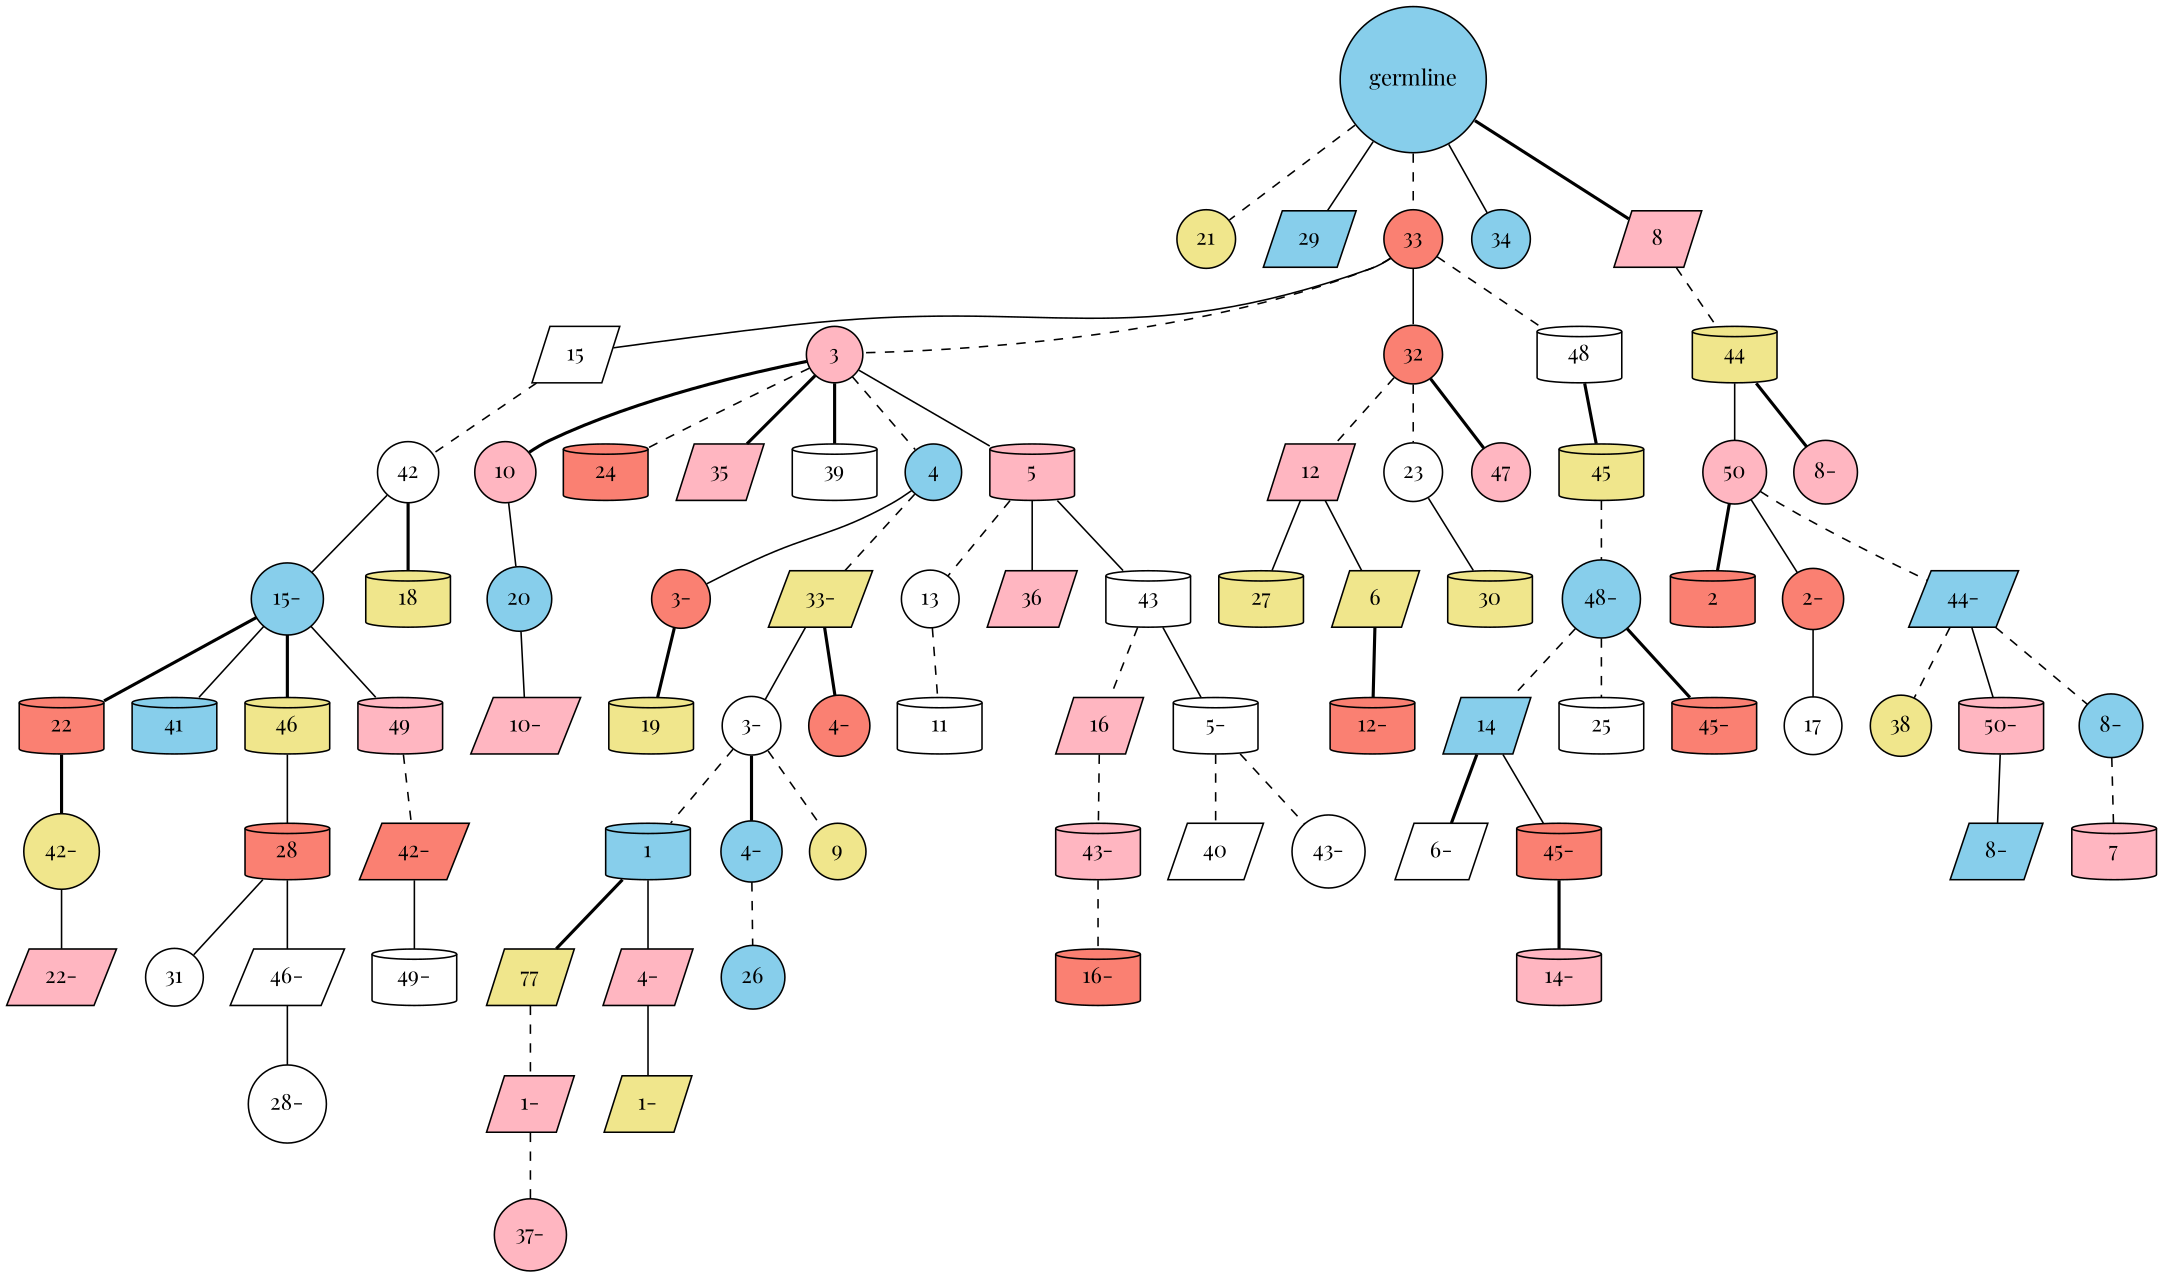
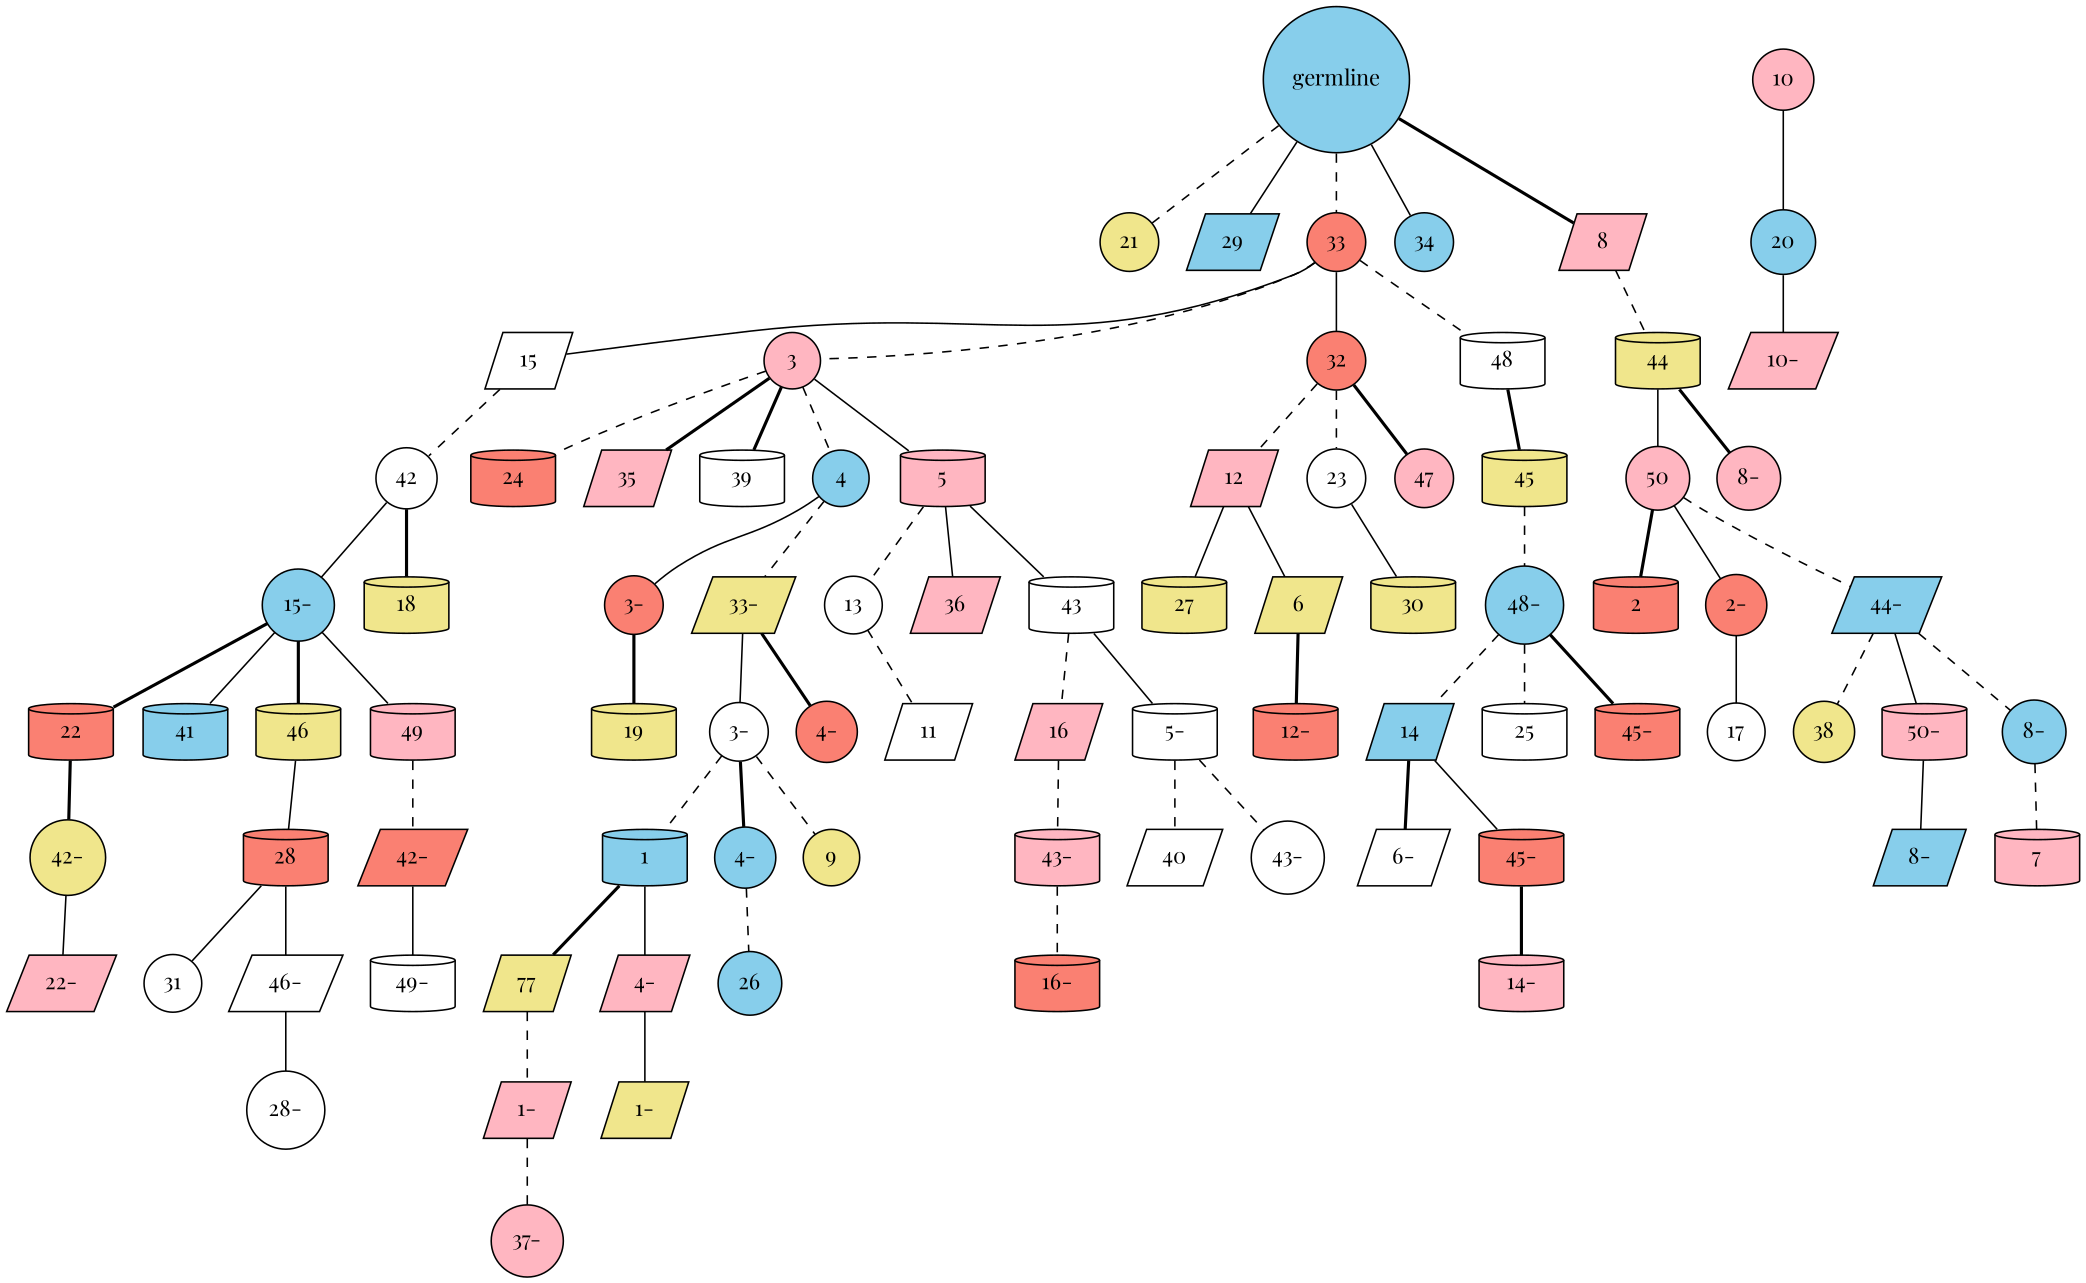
edge "3" -- "10": removed
node "11": shape cylinder -> parallelogram
